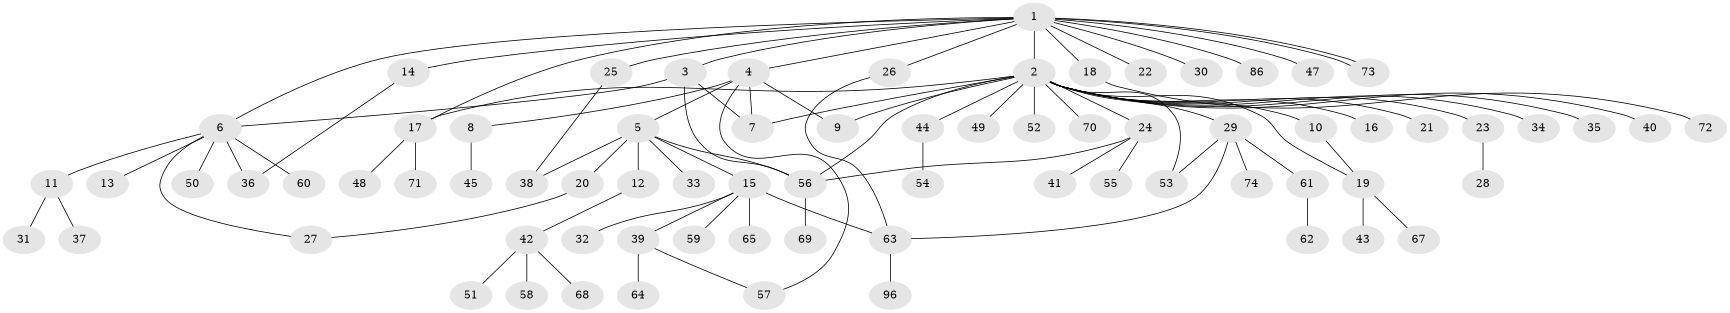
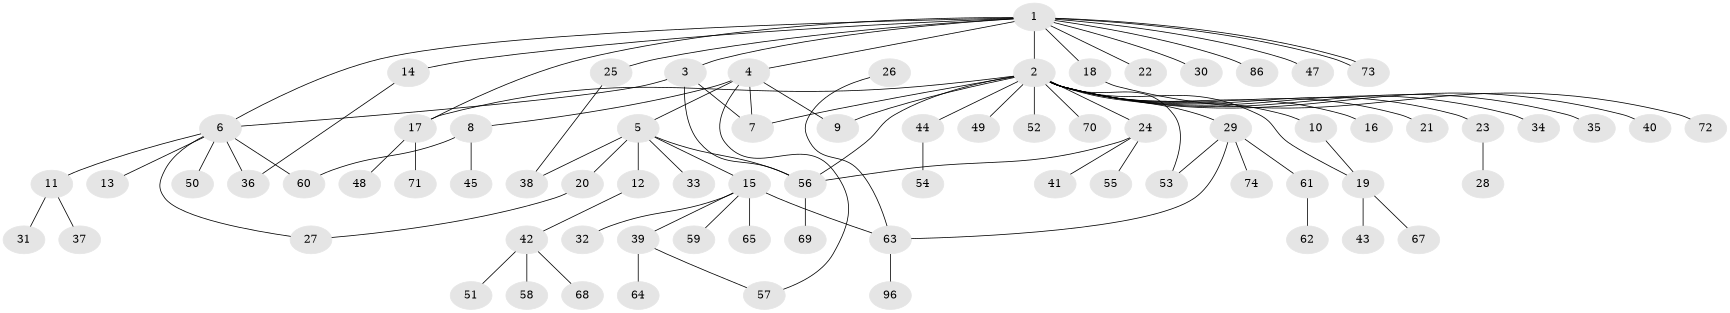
edge "1" -- "26": removed
edge "8" -- "60": added
